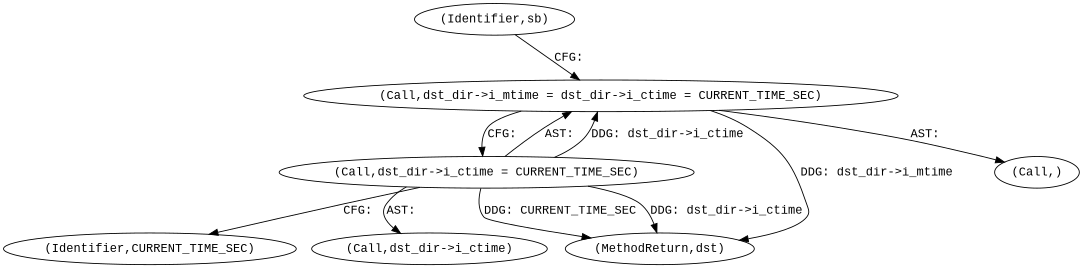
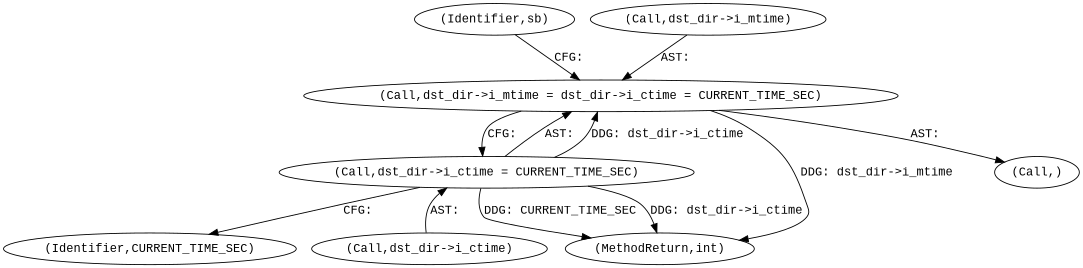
node "(Call,dst_dir->i_mtime)": added
edge "(Call,dst_dir->i_ctime = CURRENT_TIME_SEC)" -> "(Call,dst_dir->i_ctime)": reversed
node "(MethodReturn,dst)": label "(MethodReturn,dst)" -> "(MethodReturn,int)"
